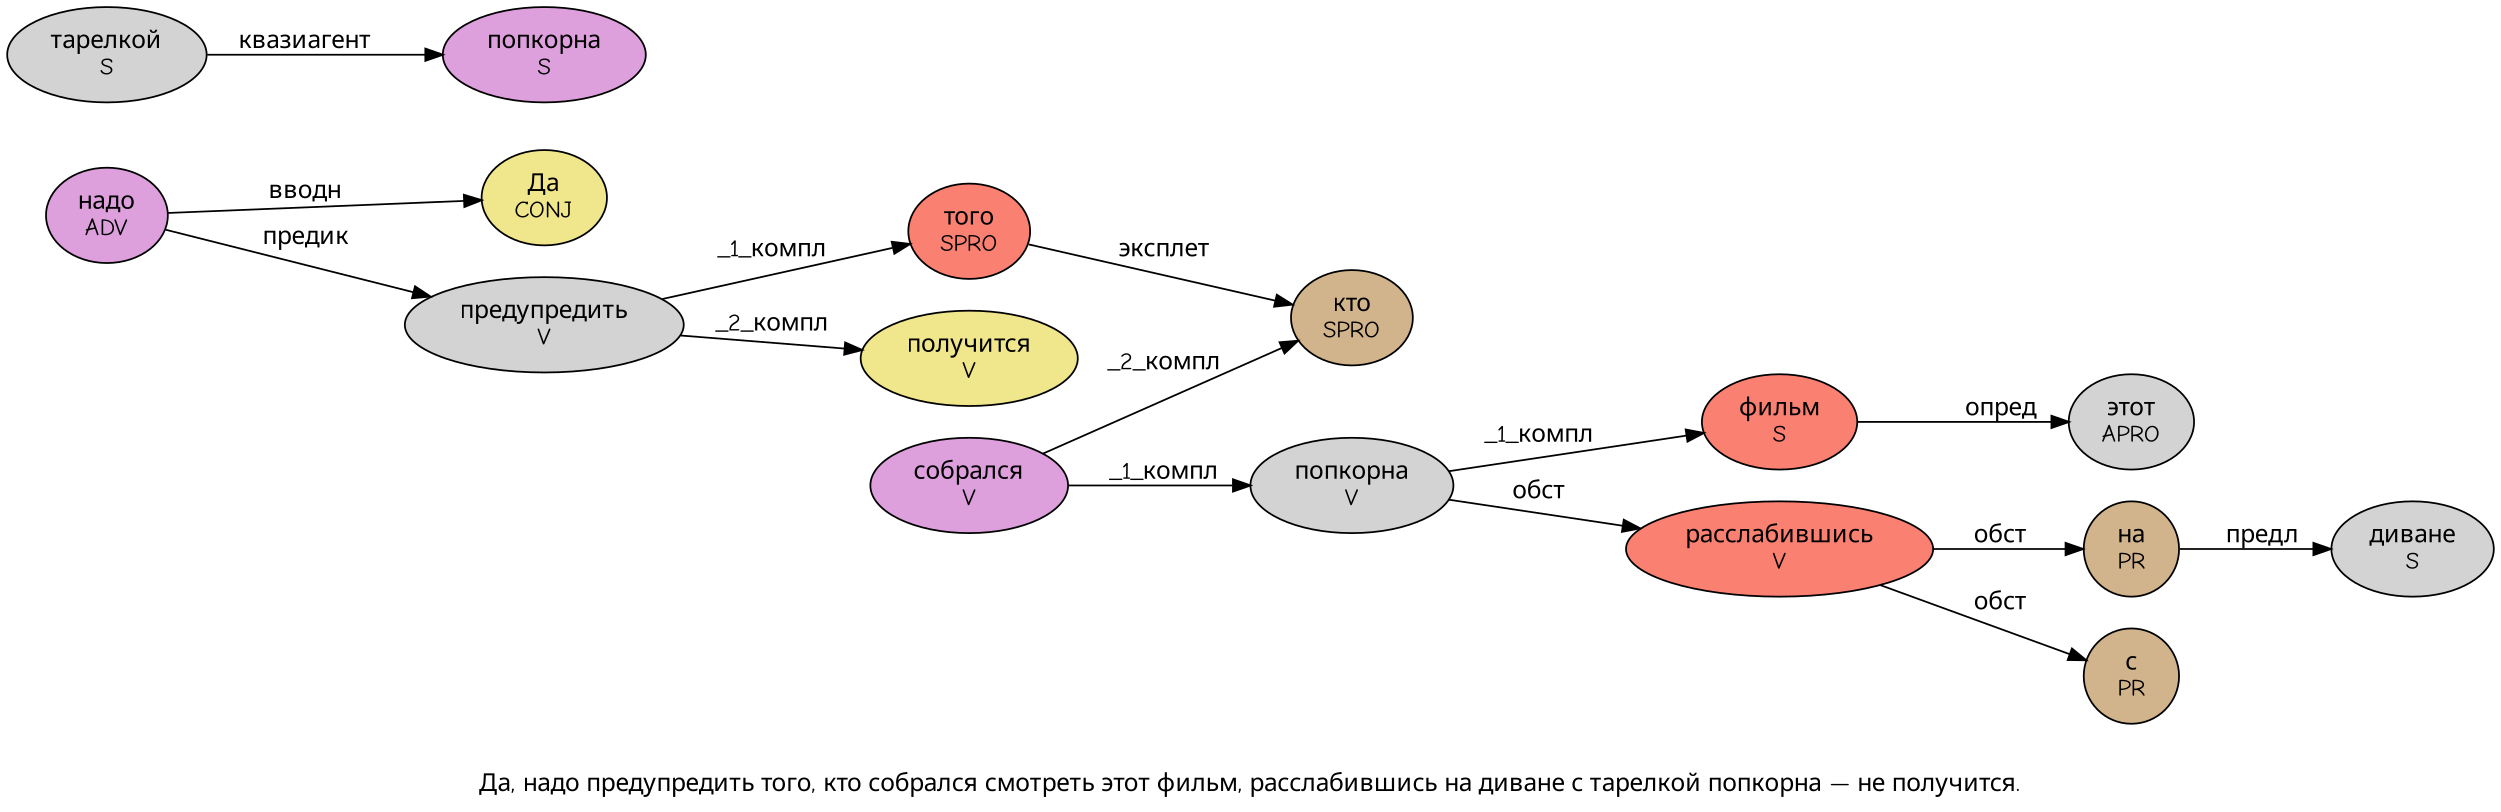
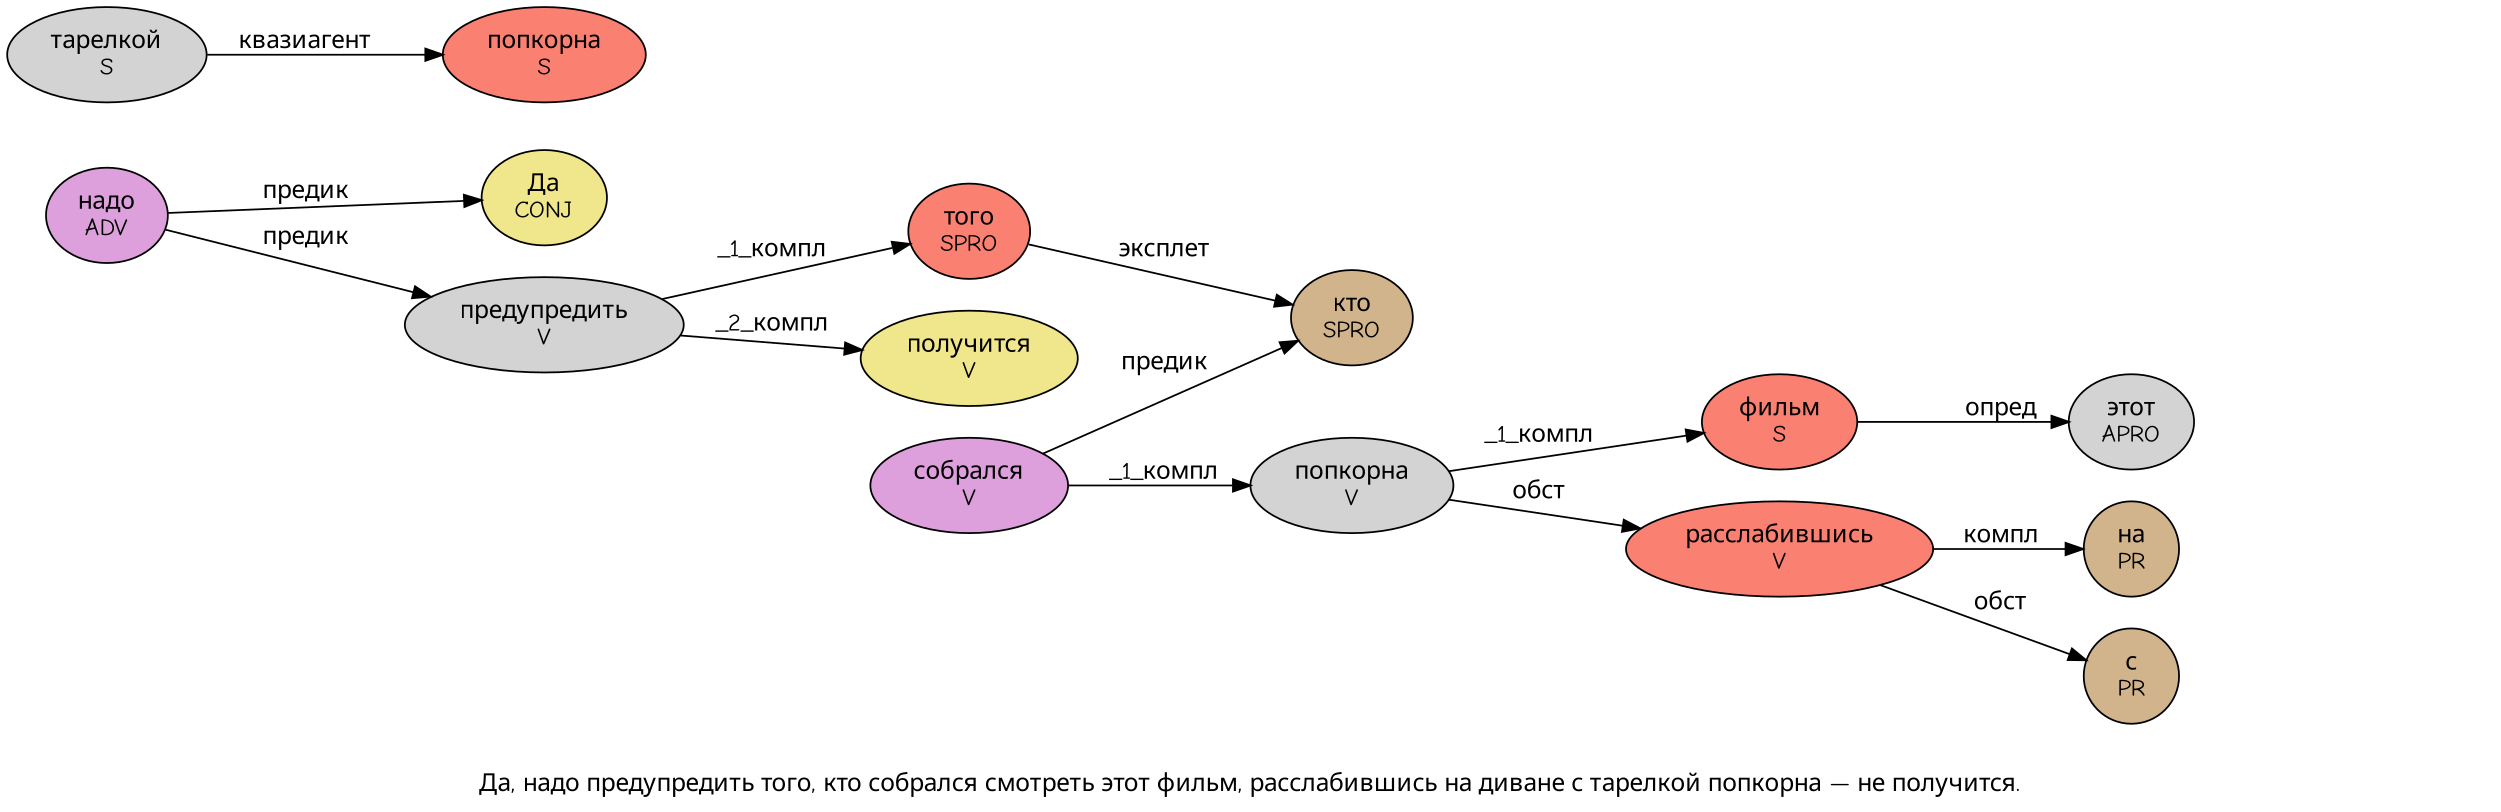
node "попкорна S": fillcolor plum -> salmon
edge "надо ADV" -> "Да CONJ": label "вводн" -> "предик"
edge "собрался V" -> "кто SPRO": label "_2_компл" -> "предик"
edge "расслабившись V" -> "на PR": label "обст" -> "компл"
node "диване S": removed
